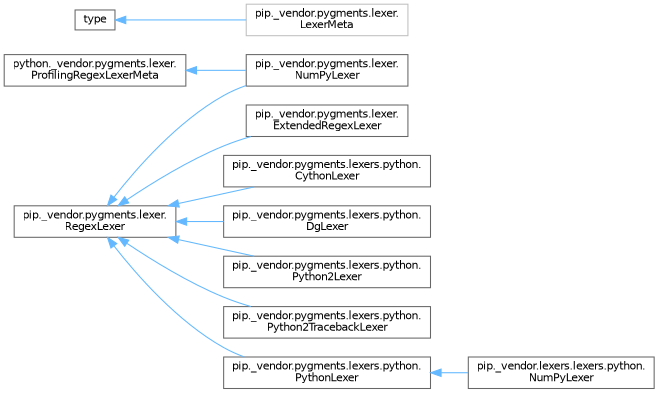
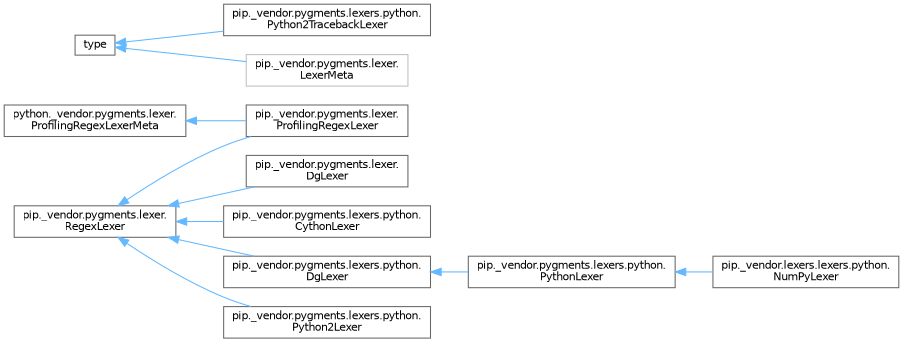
node "pip._vendor.pygments.lexer. NumPyLexer": label "pip._vendor.pygments.lexer. NumPyLexer" -> "pip._vendor.pygments.lexer. ProfilingRegexLexer"
node "pip._vendor.pygments.lexer. ExtendedRegexLexer": label "pip._vendor.pygments.lexer. ExtendedRegexLexer" -> "pip._vendor.pygments.lexer. DgLexer"
edge "pip._vendor.pygments.lexers.python. Python2TracebackLexer" -> "pip._vendor.pygments.lexer. RegexLexer": now "pip._vendor.pygments.lexers.python. Python2TracebackLexer" -> "type"
edge "pip._vendor.pygments.lexers.python. PythonLexer" -> "pip._vendor.pygments.lexer. RegexLexer": now "pip._vendor.pygments.lexers.python. PythonLexer" -> "pip._vendor.pygments.lexers.python. DgLexer"
